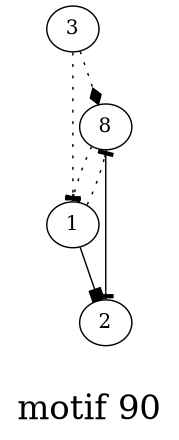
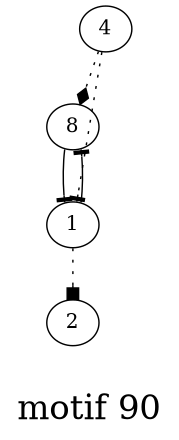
node "3": label "3" -> "4"
edge "8" -> "1": style dotted -> solid
edge "1" -> "8": style dotted -> solid
edge "8" -> "2": removed
edge "1" -> "2": style solid -> dotted
